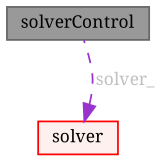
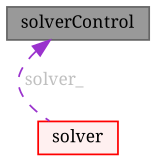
edge "solverControl" -> "solver": reversed
